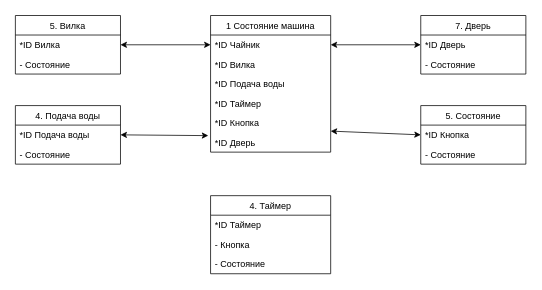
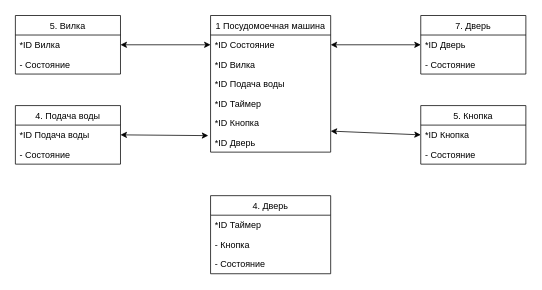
node "1 Состояние машина": label "1 Состояние машина" -> "1 Посудомоечная машина"
node "*ID Чайник": label "*ID Чайник" -> "*ID Состояние"
node "5. Состояние": label "5. Состояние" -> "5. Кнопка"
node "4. Таймер": label "4. Таймер" -> "4. Дверь"
